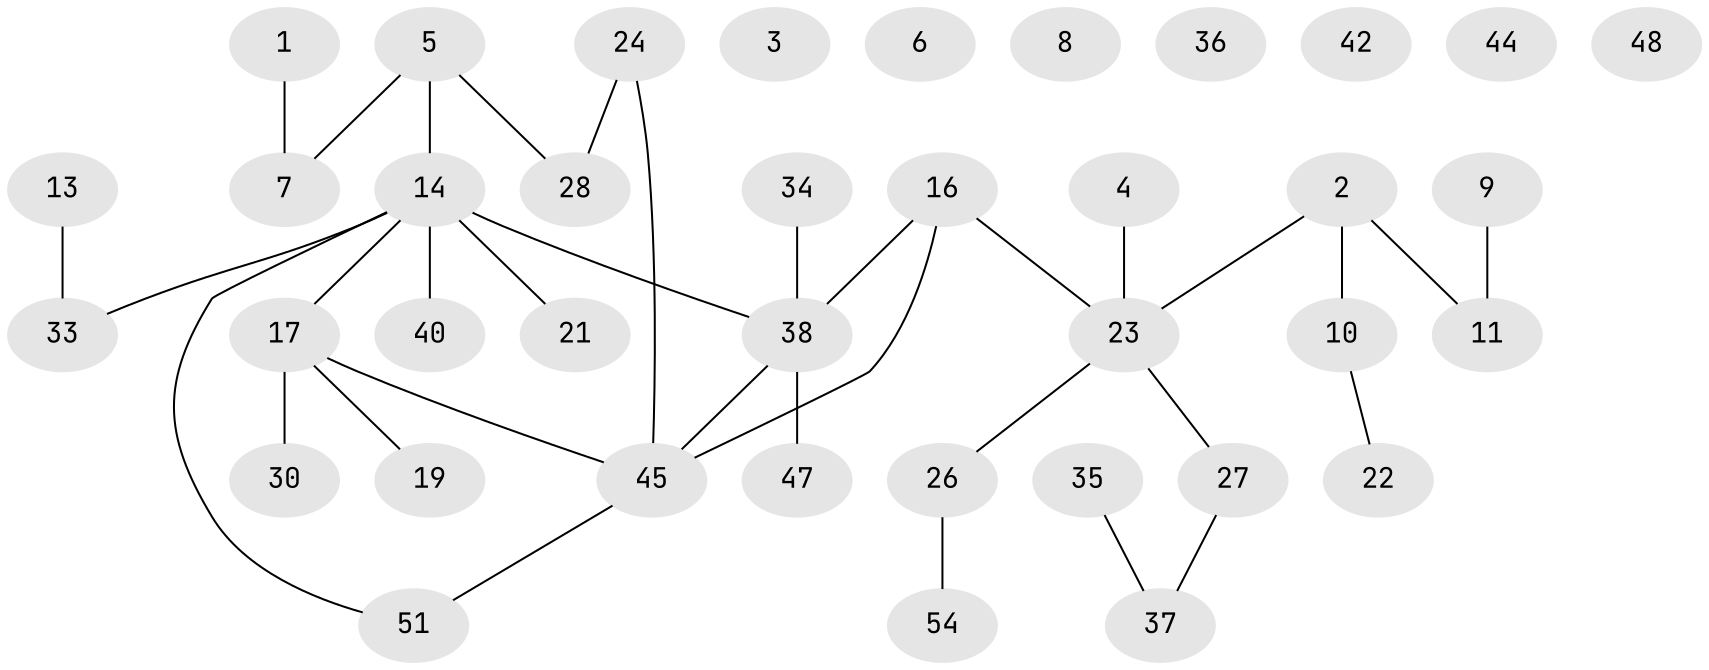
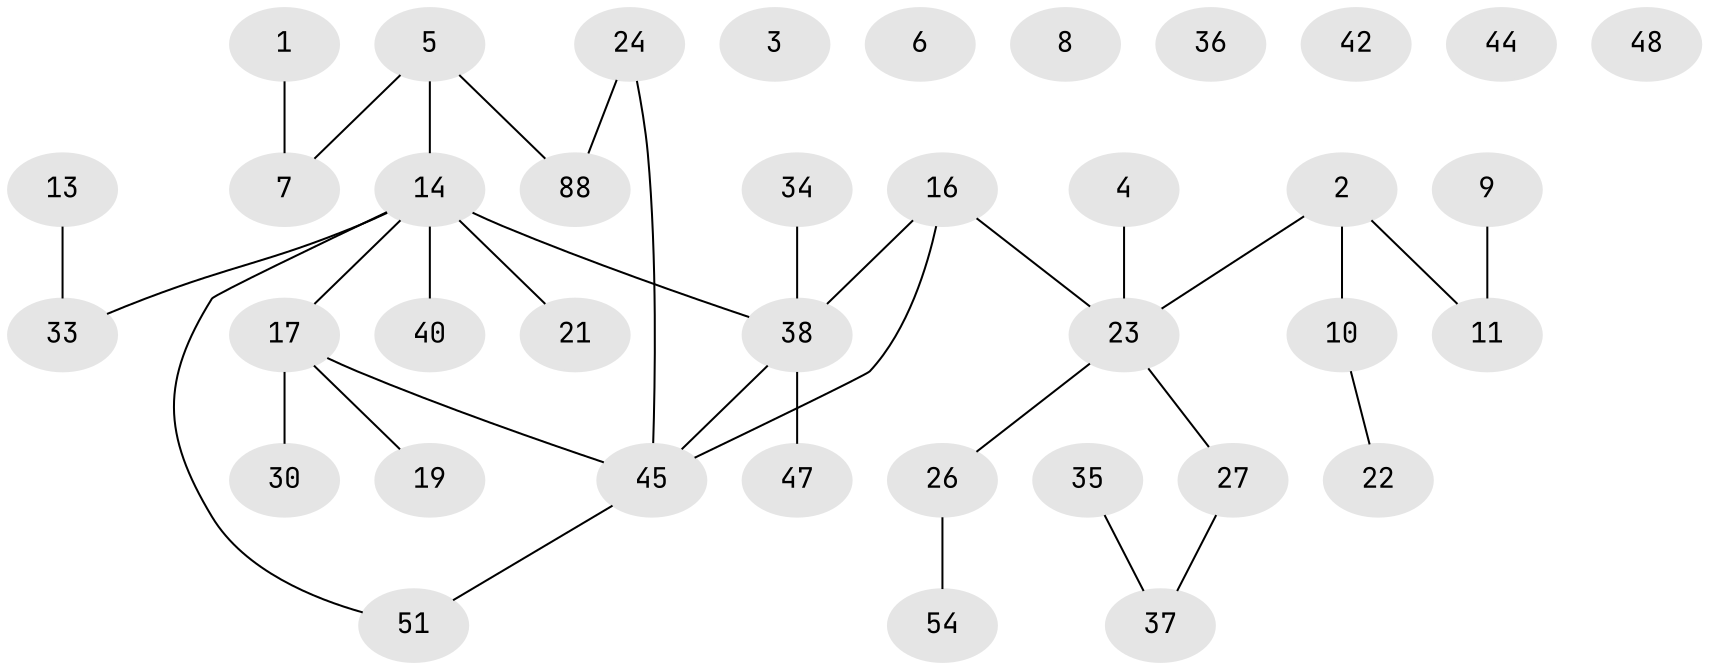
node "28": label "28" -> "88"
